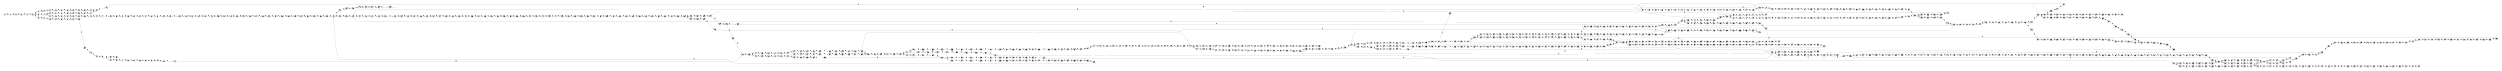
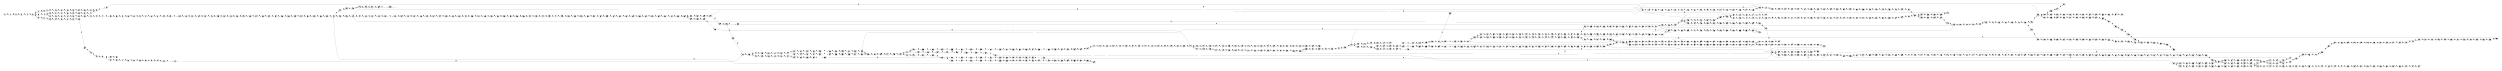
node "S158": removed
edge "S611" -> "S628": now "S620" -> "S628"
